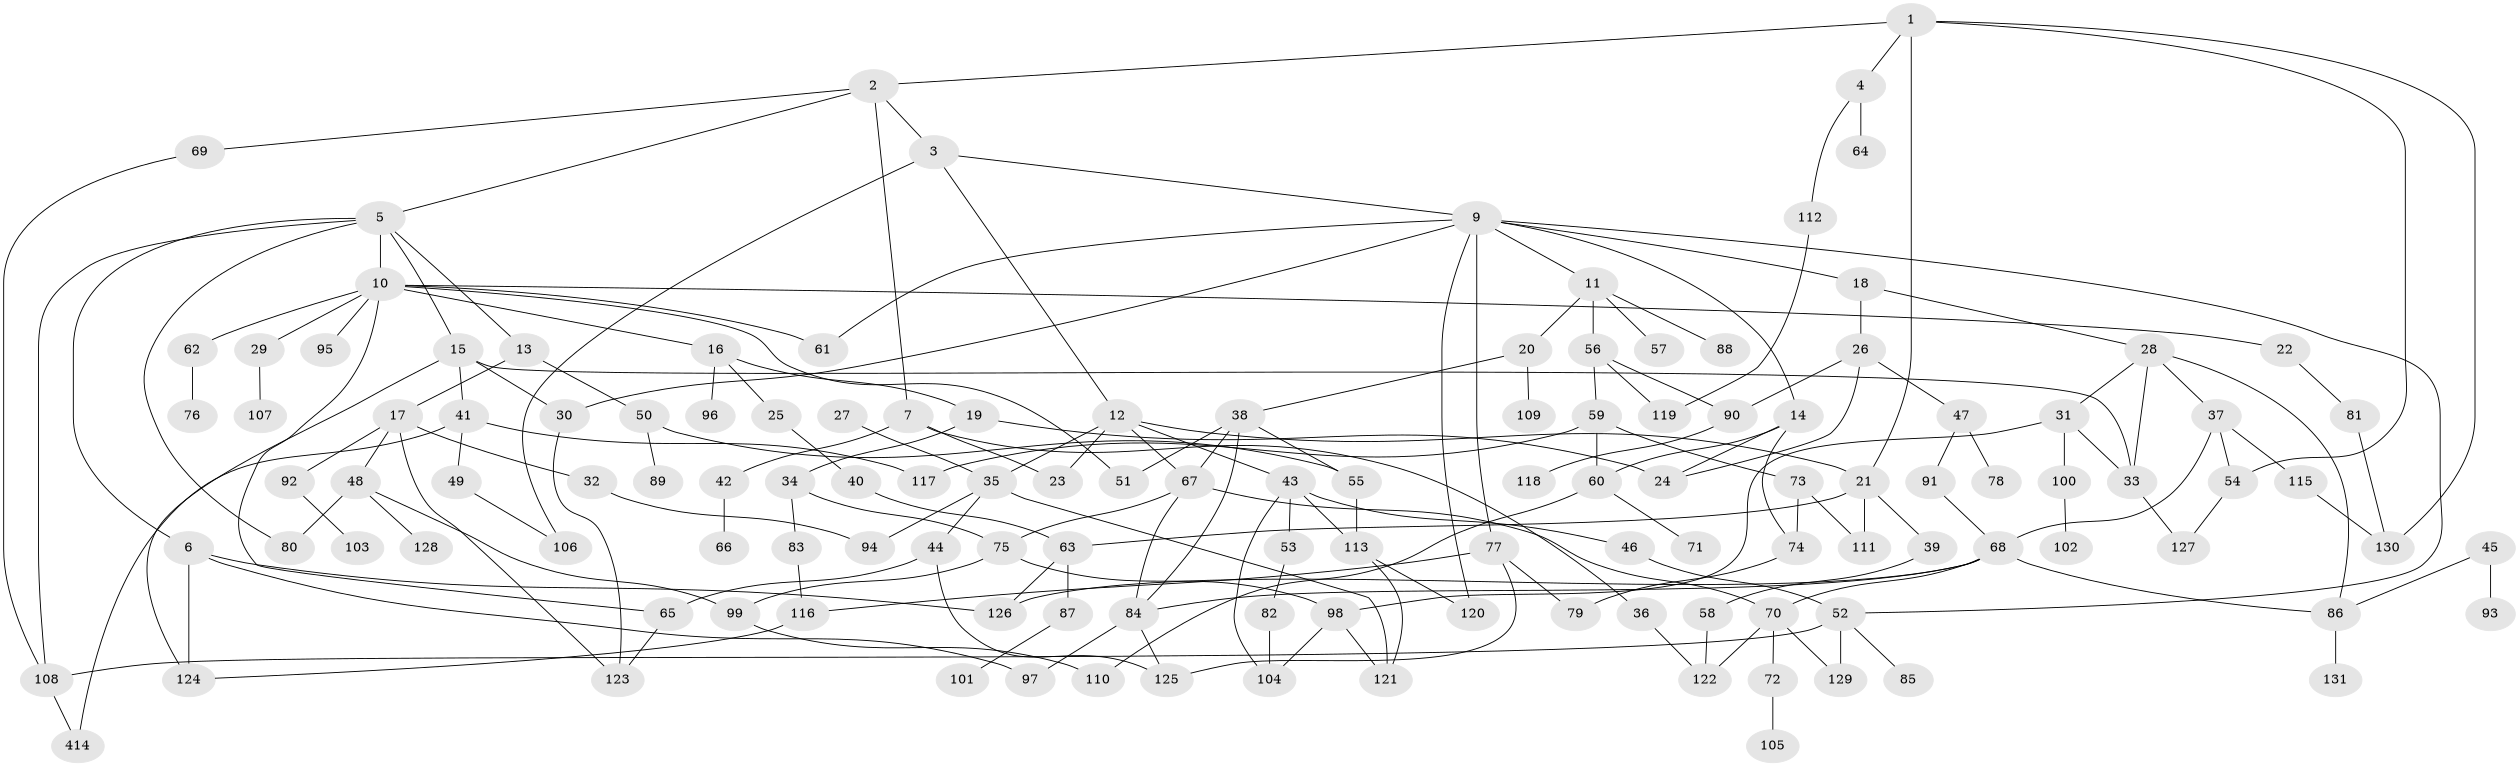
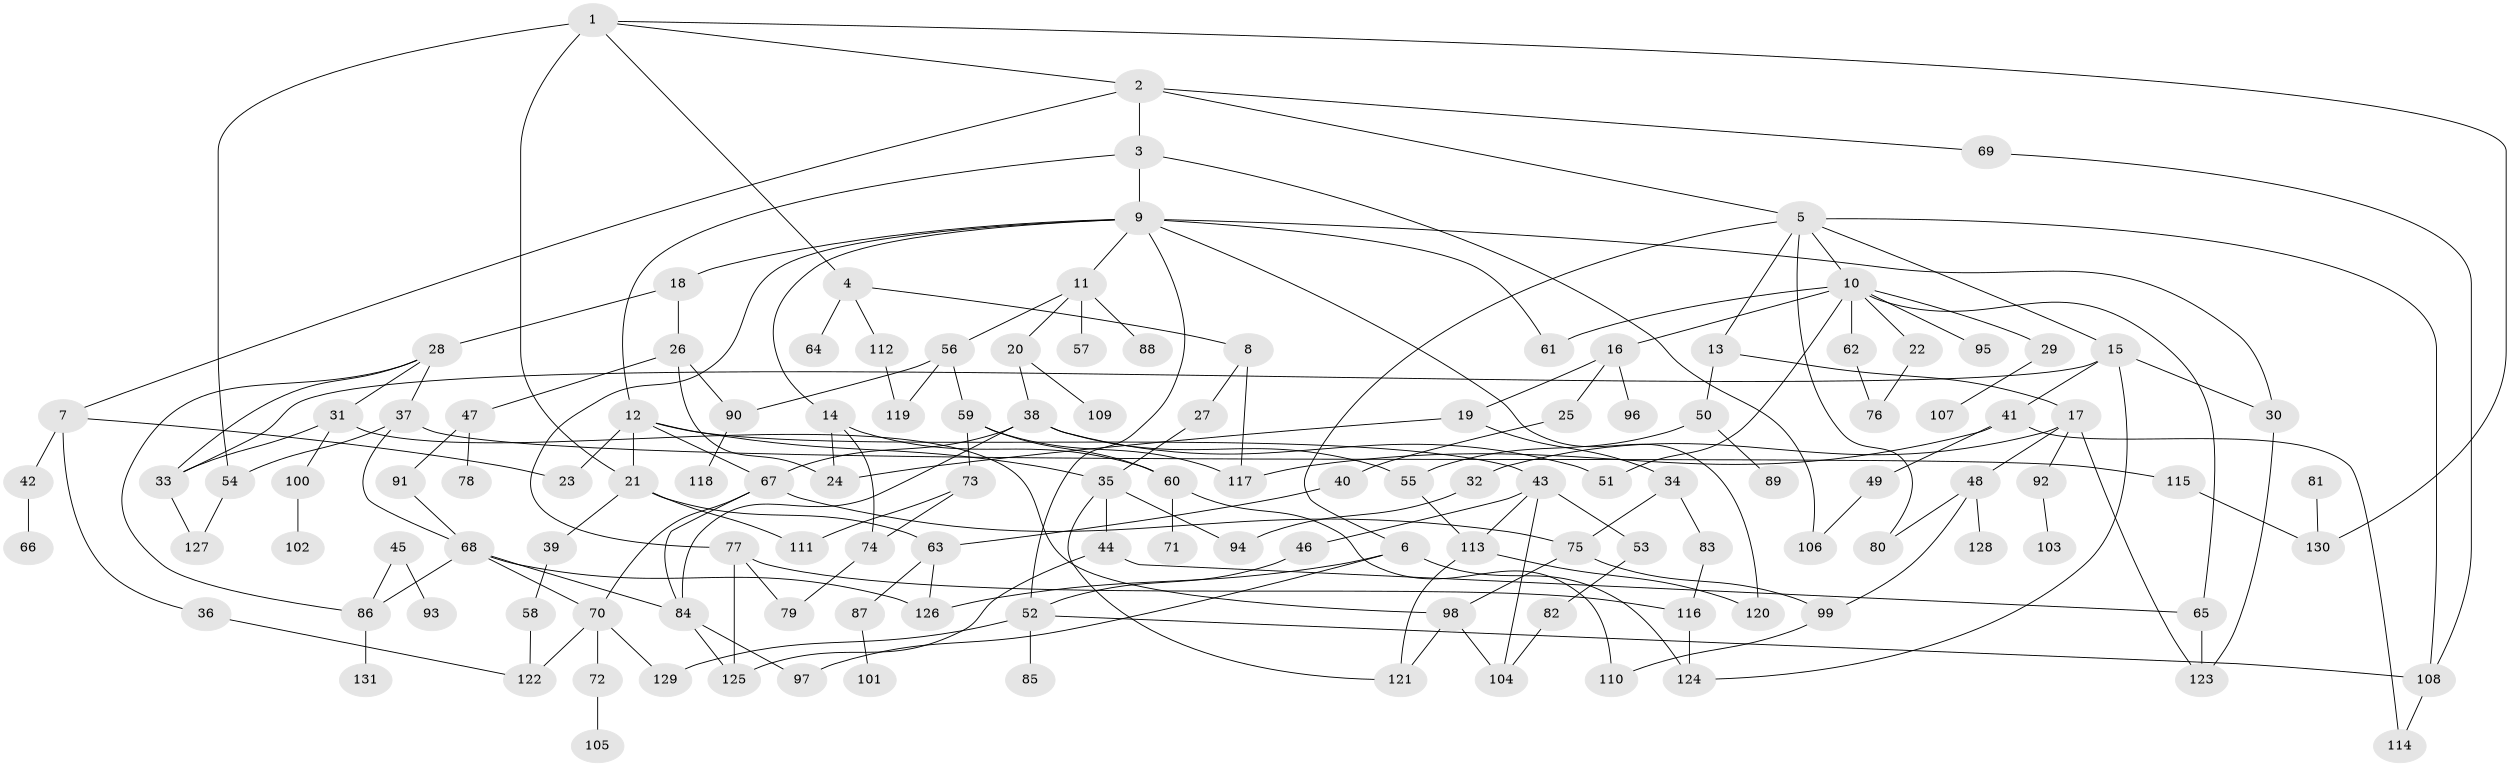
node "8": added
edge "22" -- "81": now "22" -- "76"
node "414": label "414" -> "114"
